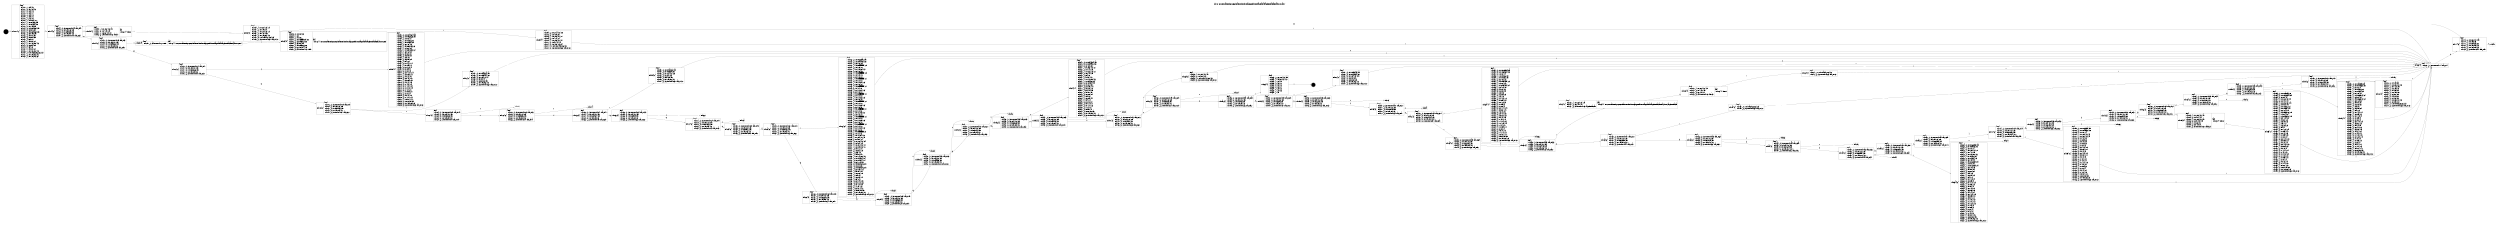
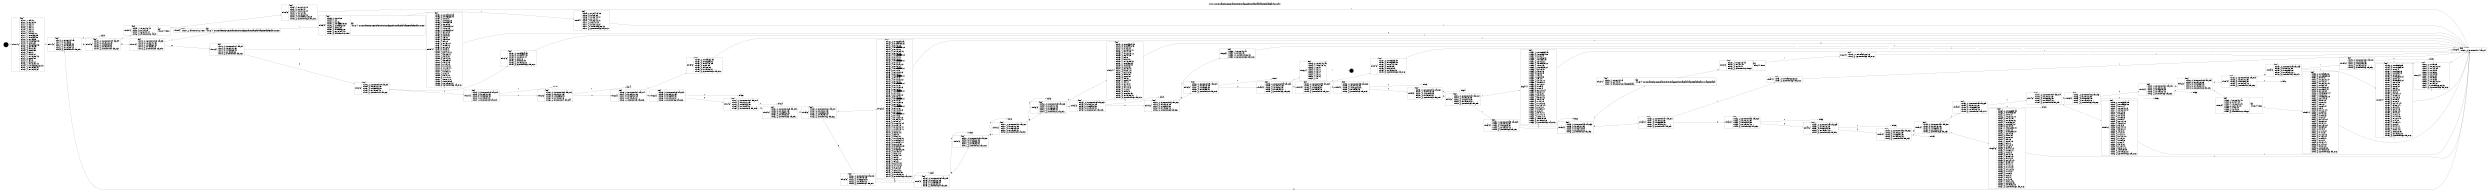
edge "0x401700 [116]" -> "0x401794 [28]": now "0x401700 [116]" -> "0x401774 [32]"
